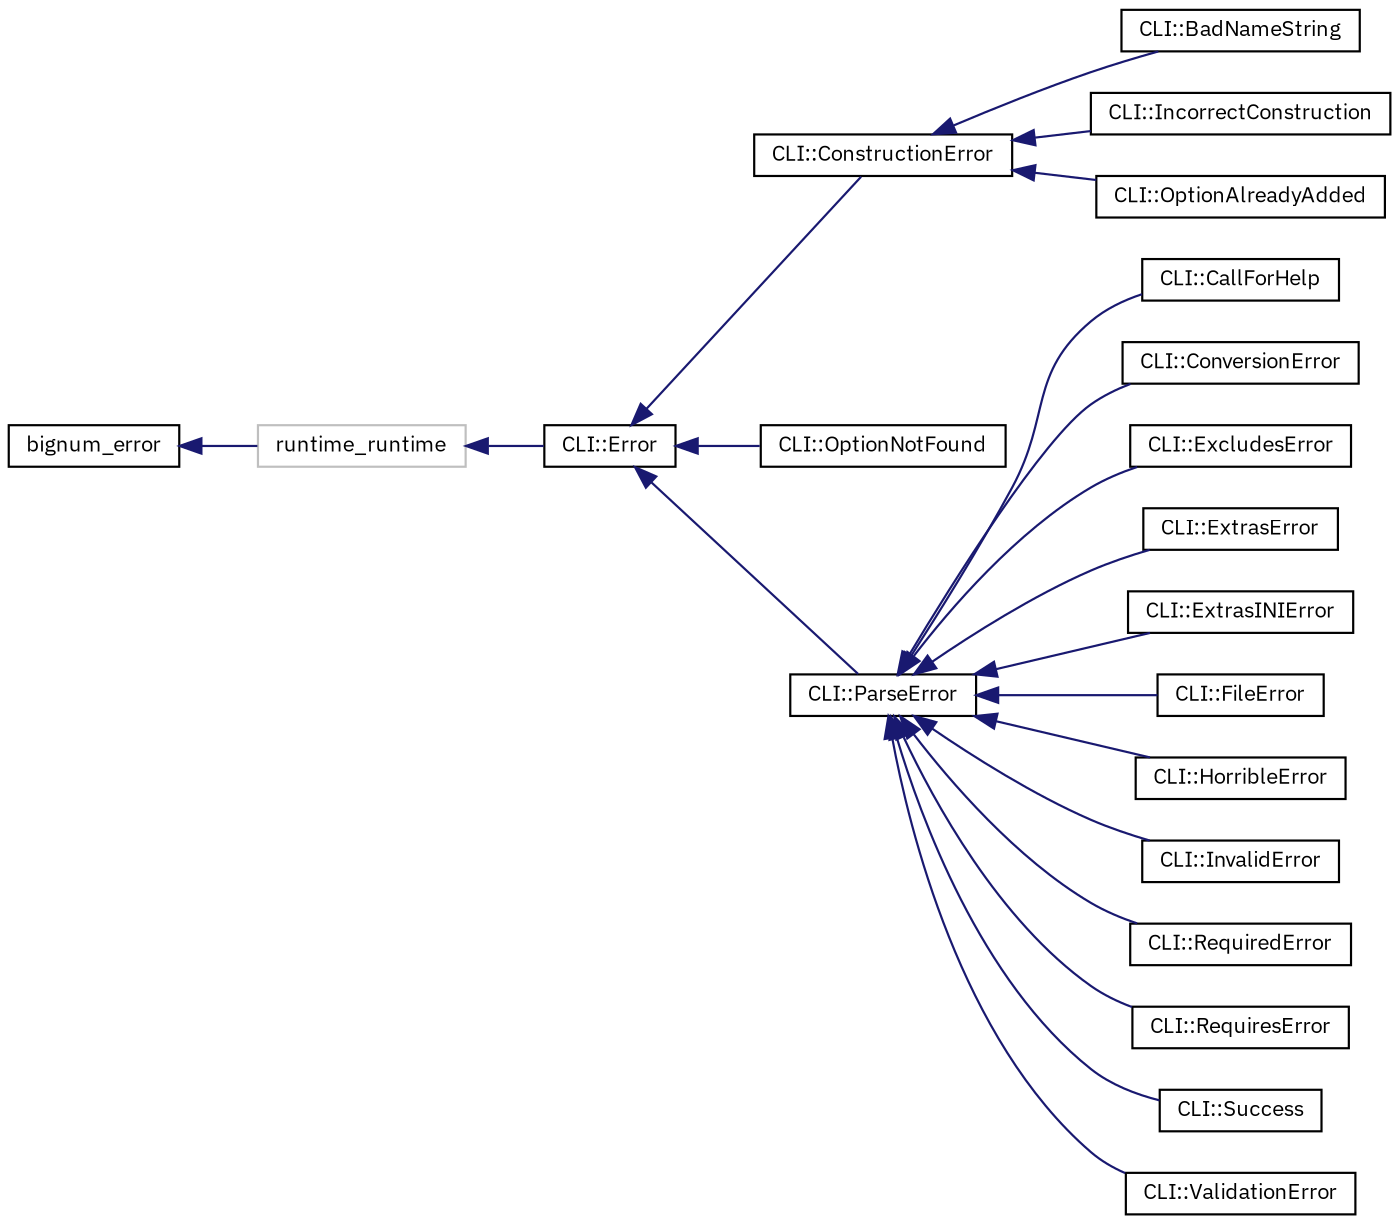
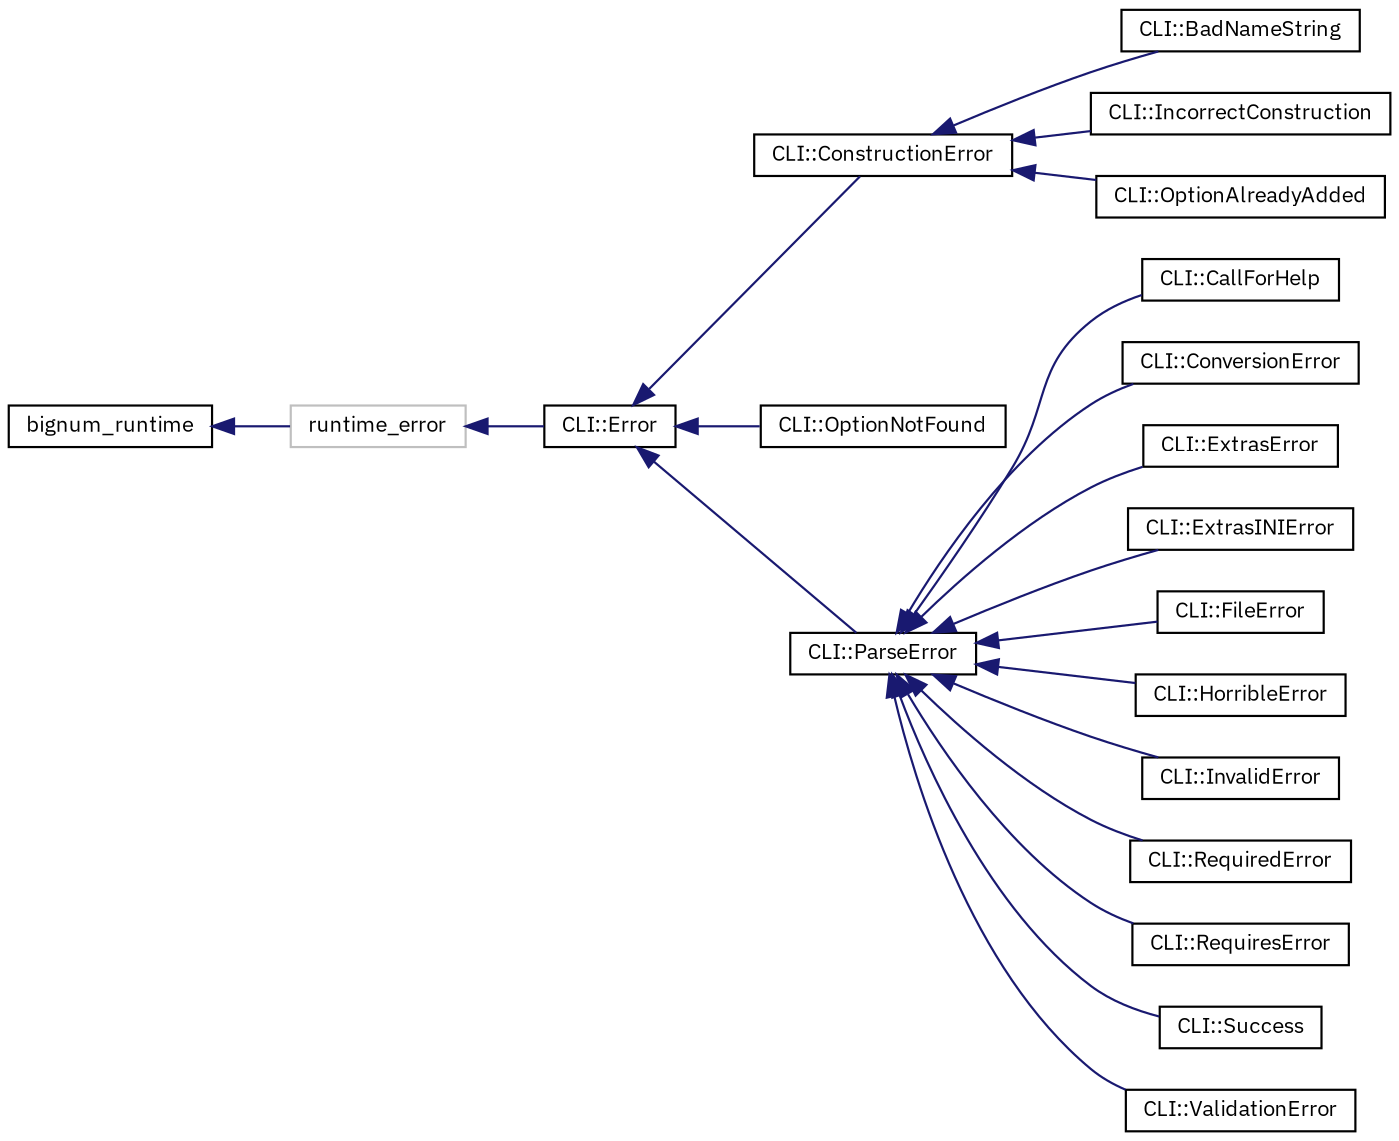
node "bignum_error": label "bignum_error" -> "bignum_runtime"
node "runtime_runtime": label "runtime_runtime" -> "runtime_error"
node "CLI::ExcludesError": removed
